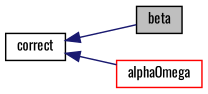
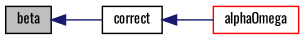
edge "beta" -> "correct": reversed
